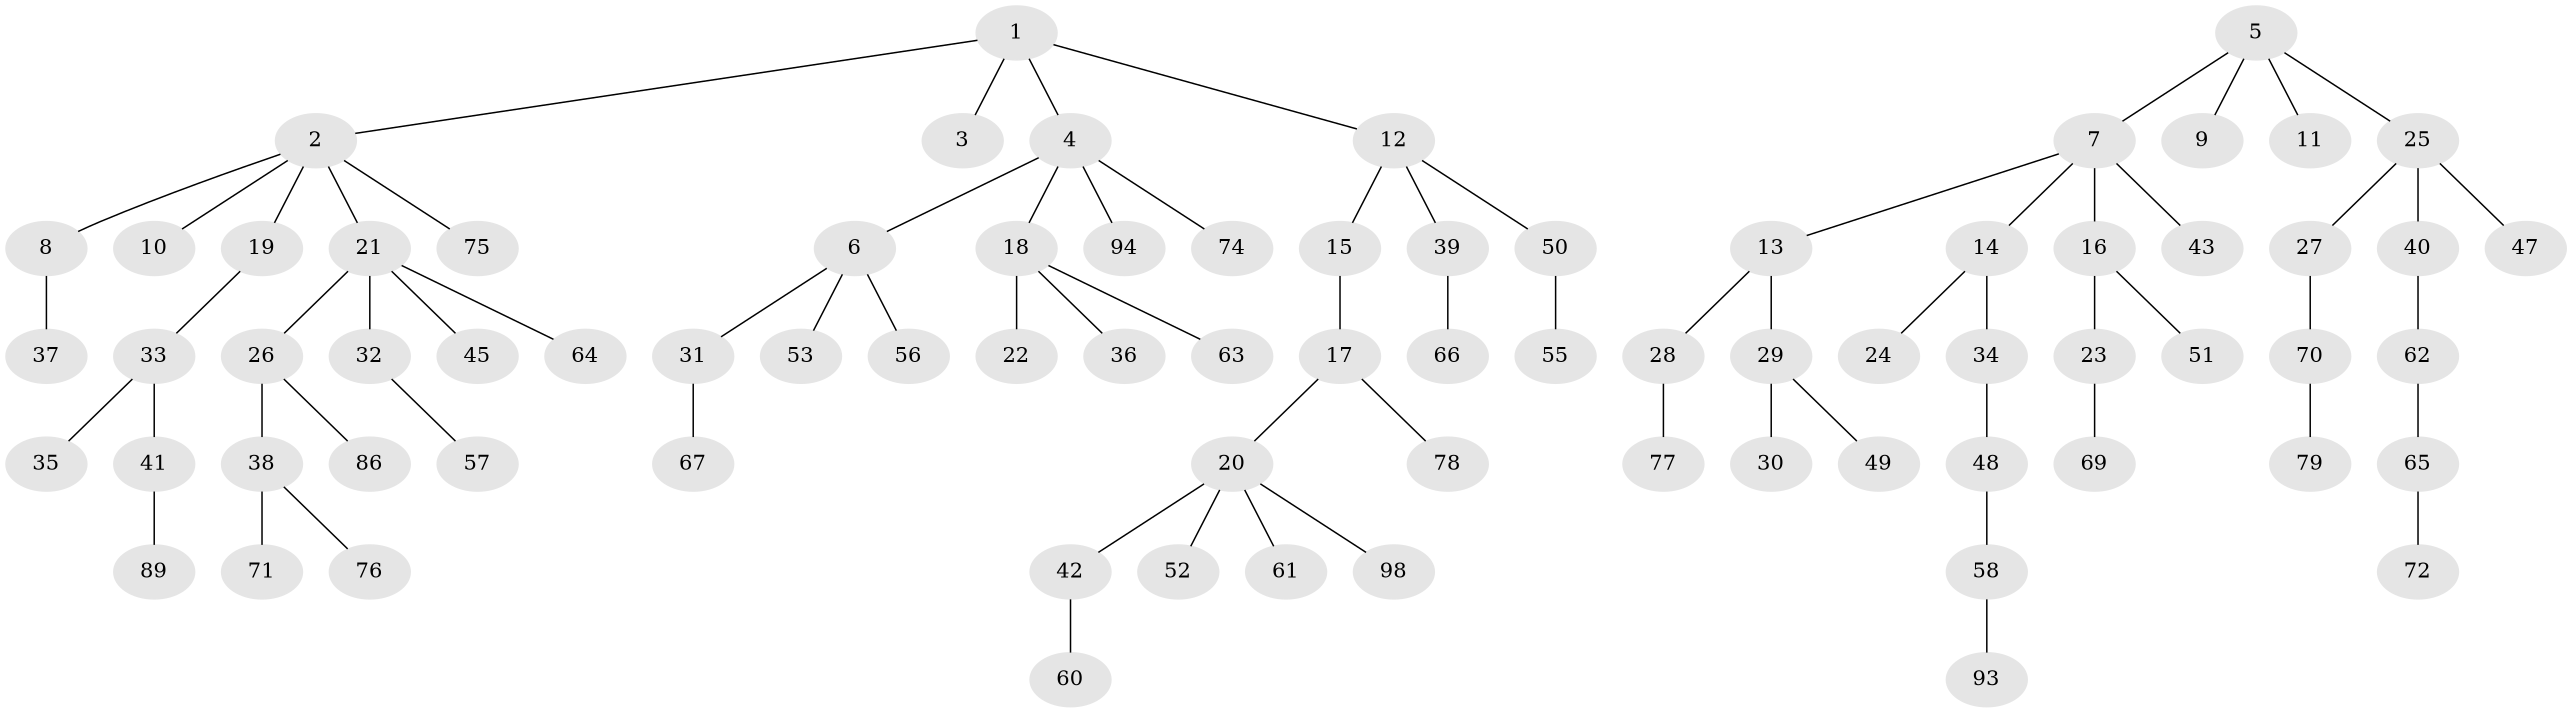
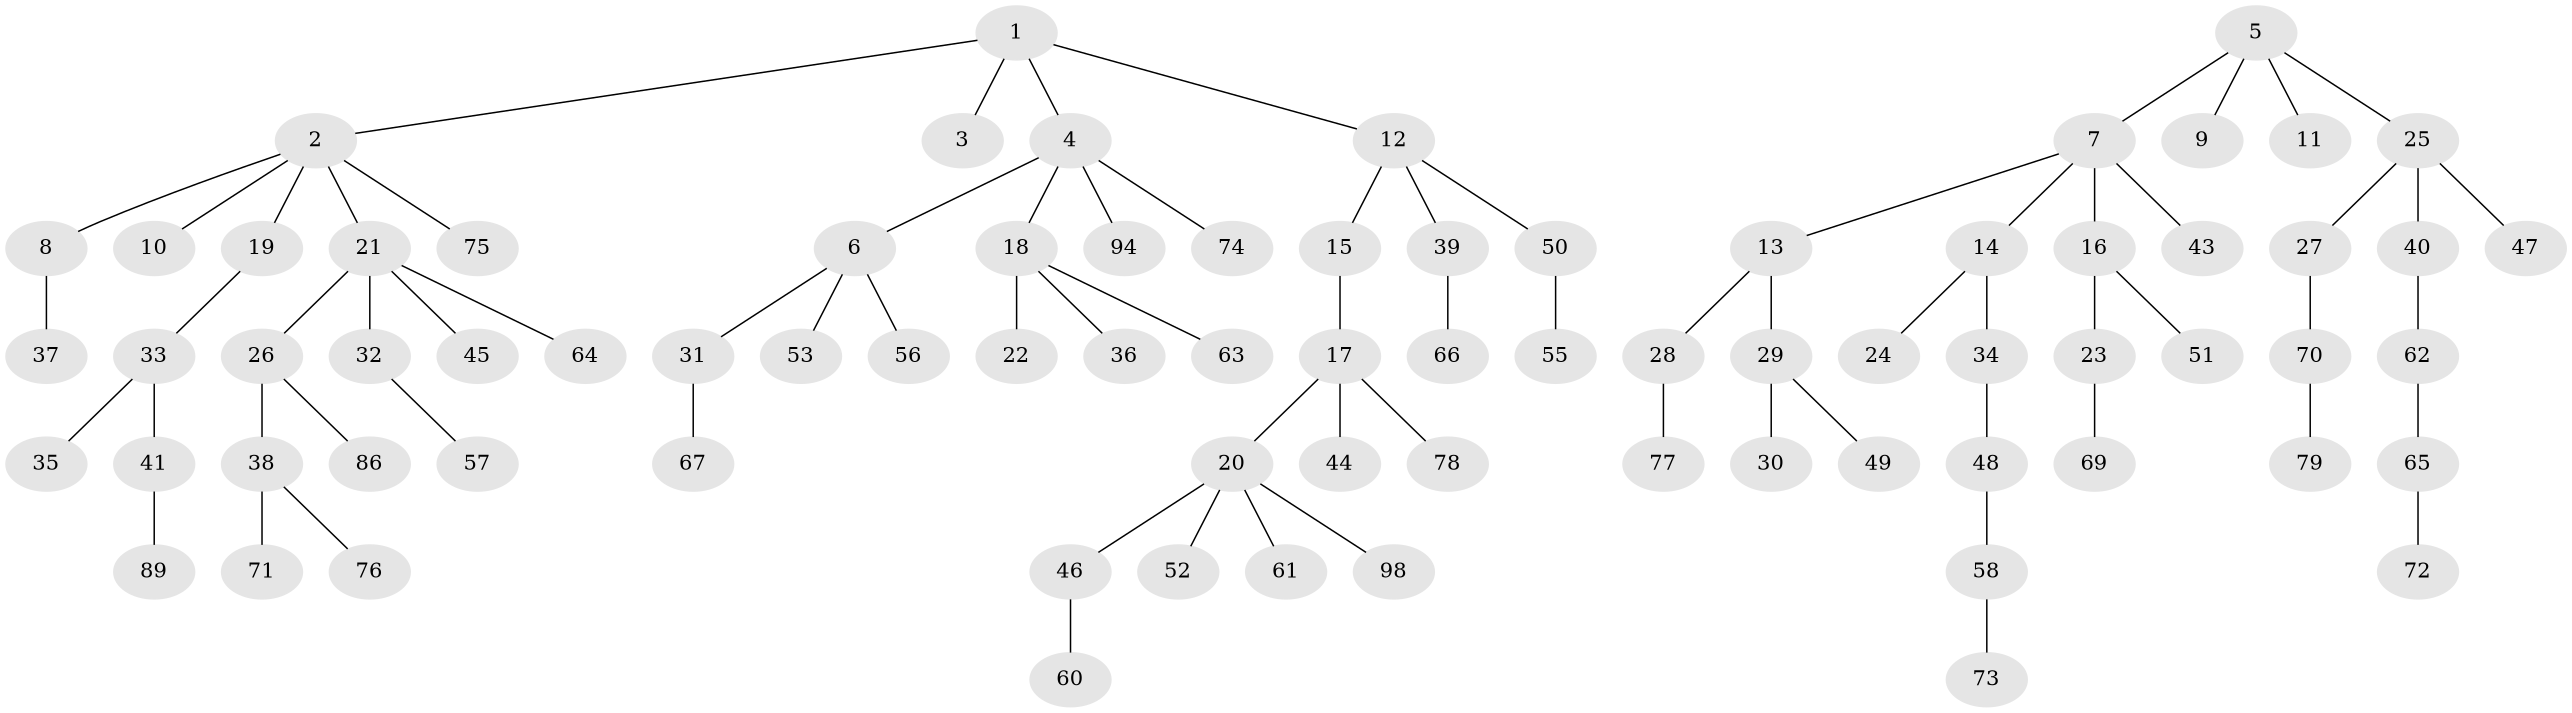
node "44": added
node "42": label "42" -> "46"
node "93": label "93" -> "73"
